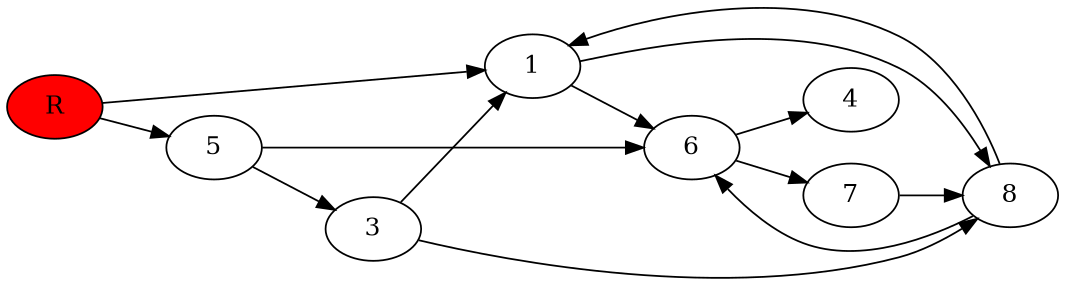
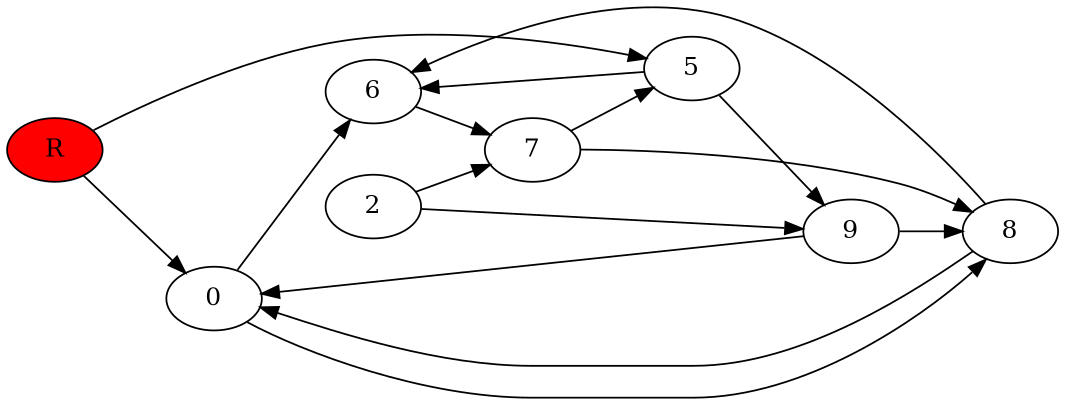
node "1": label "1" -> "0"
node "4": removed
edge "7" -> "5": added
node "2": added
node "3": label "3" -> "9"
